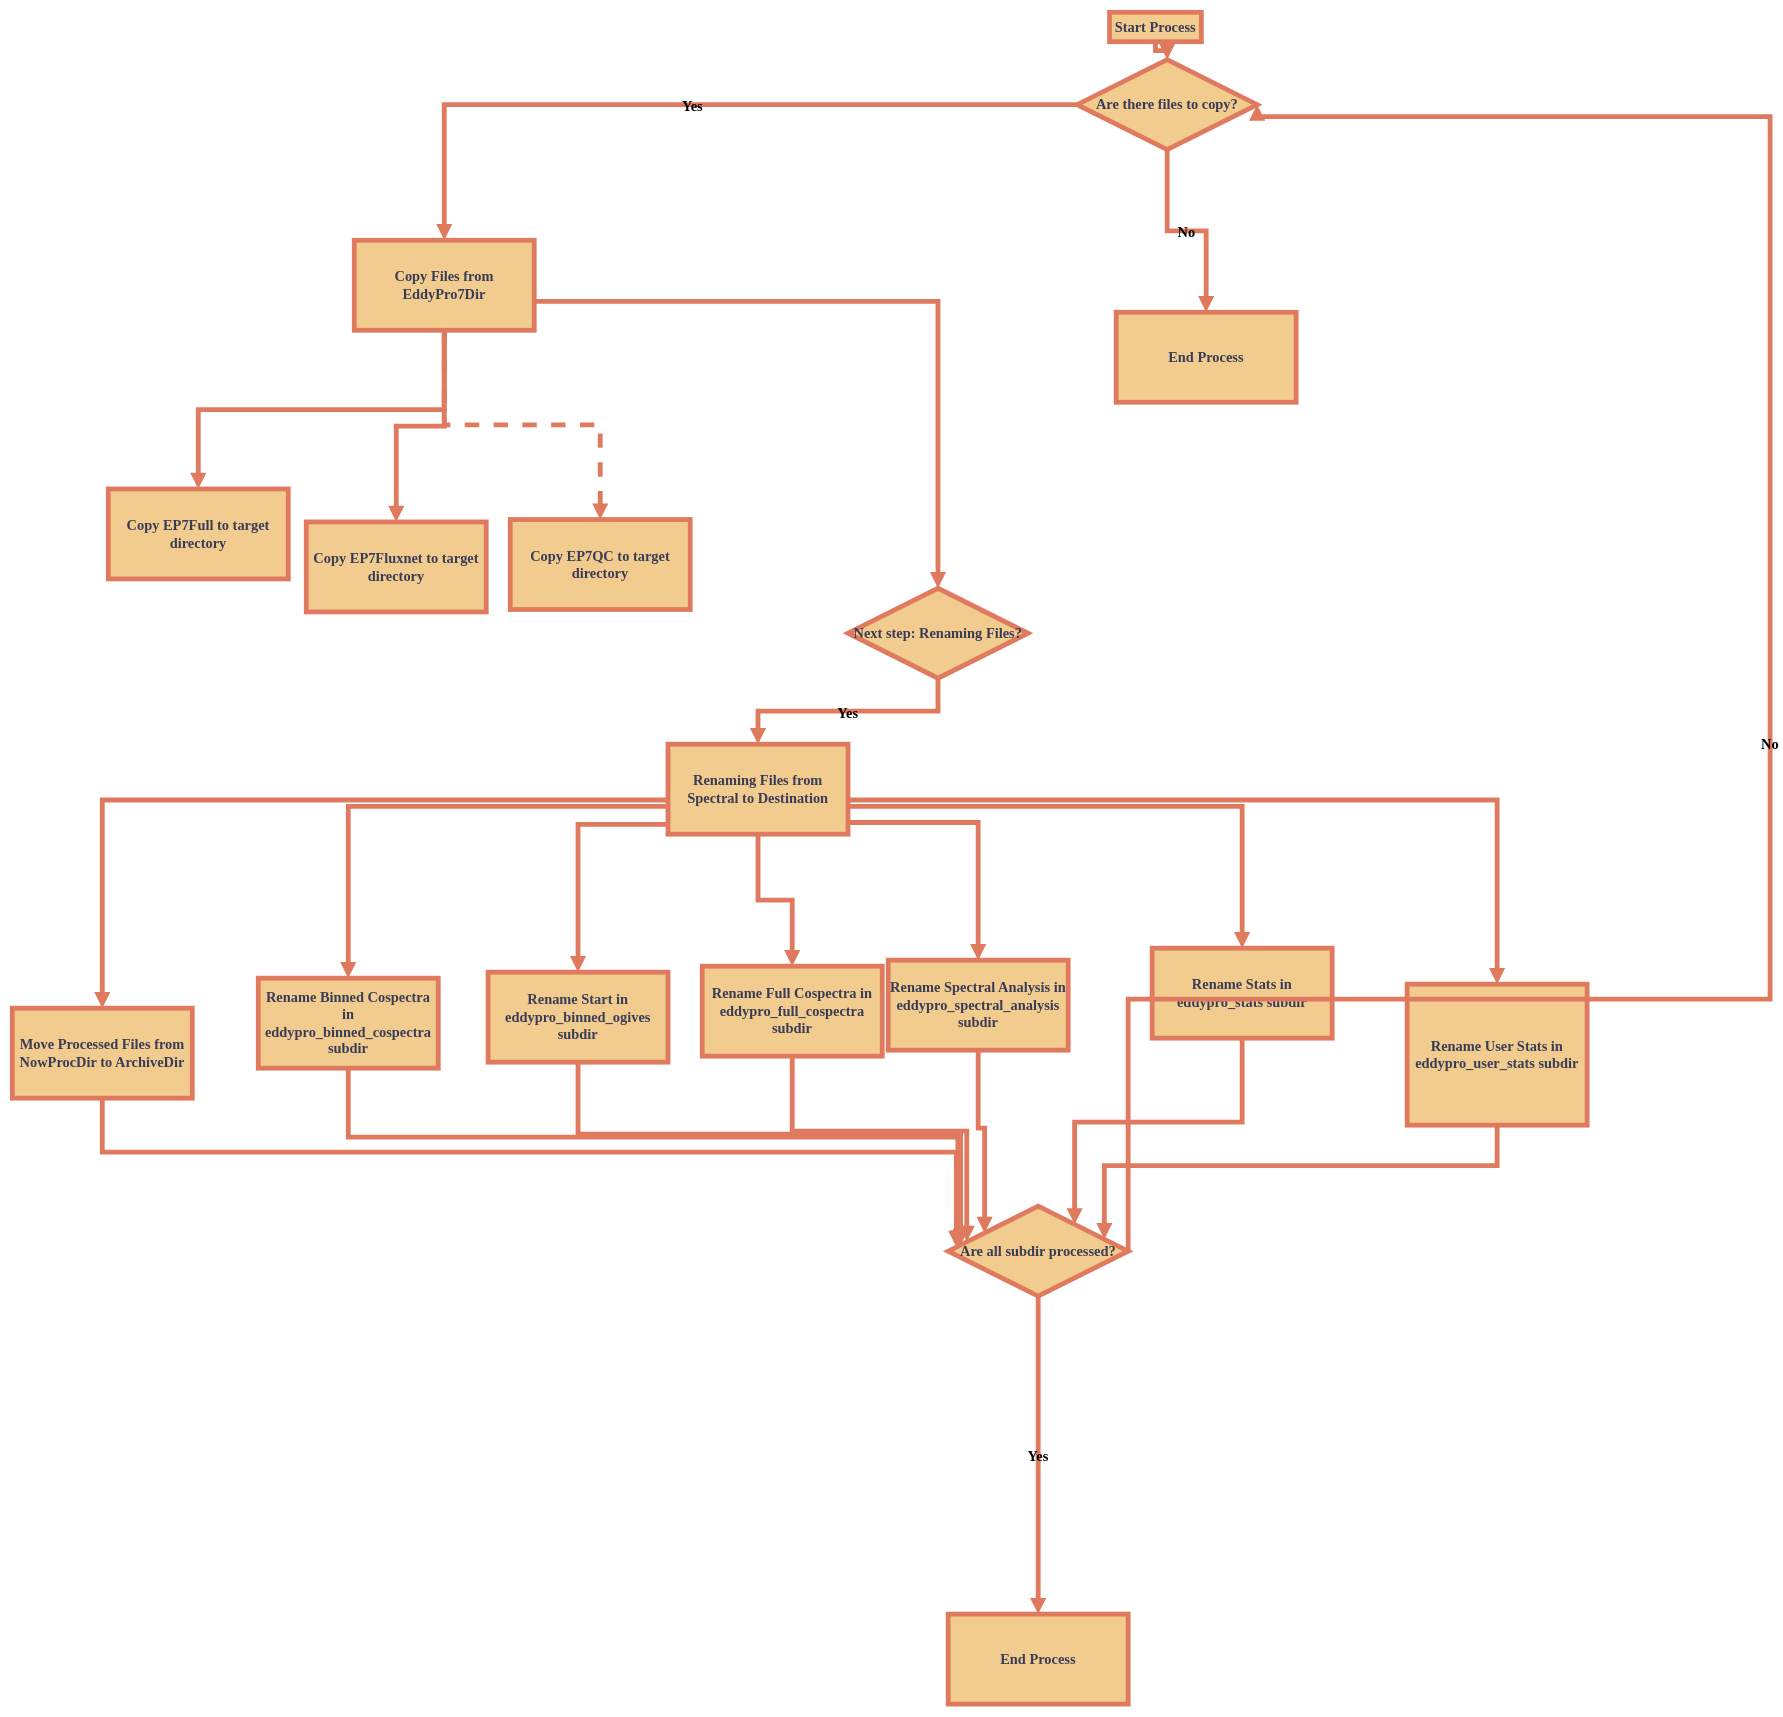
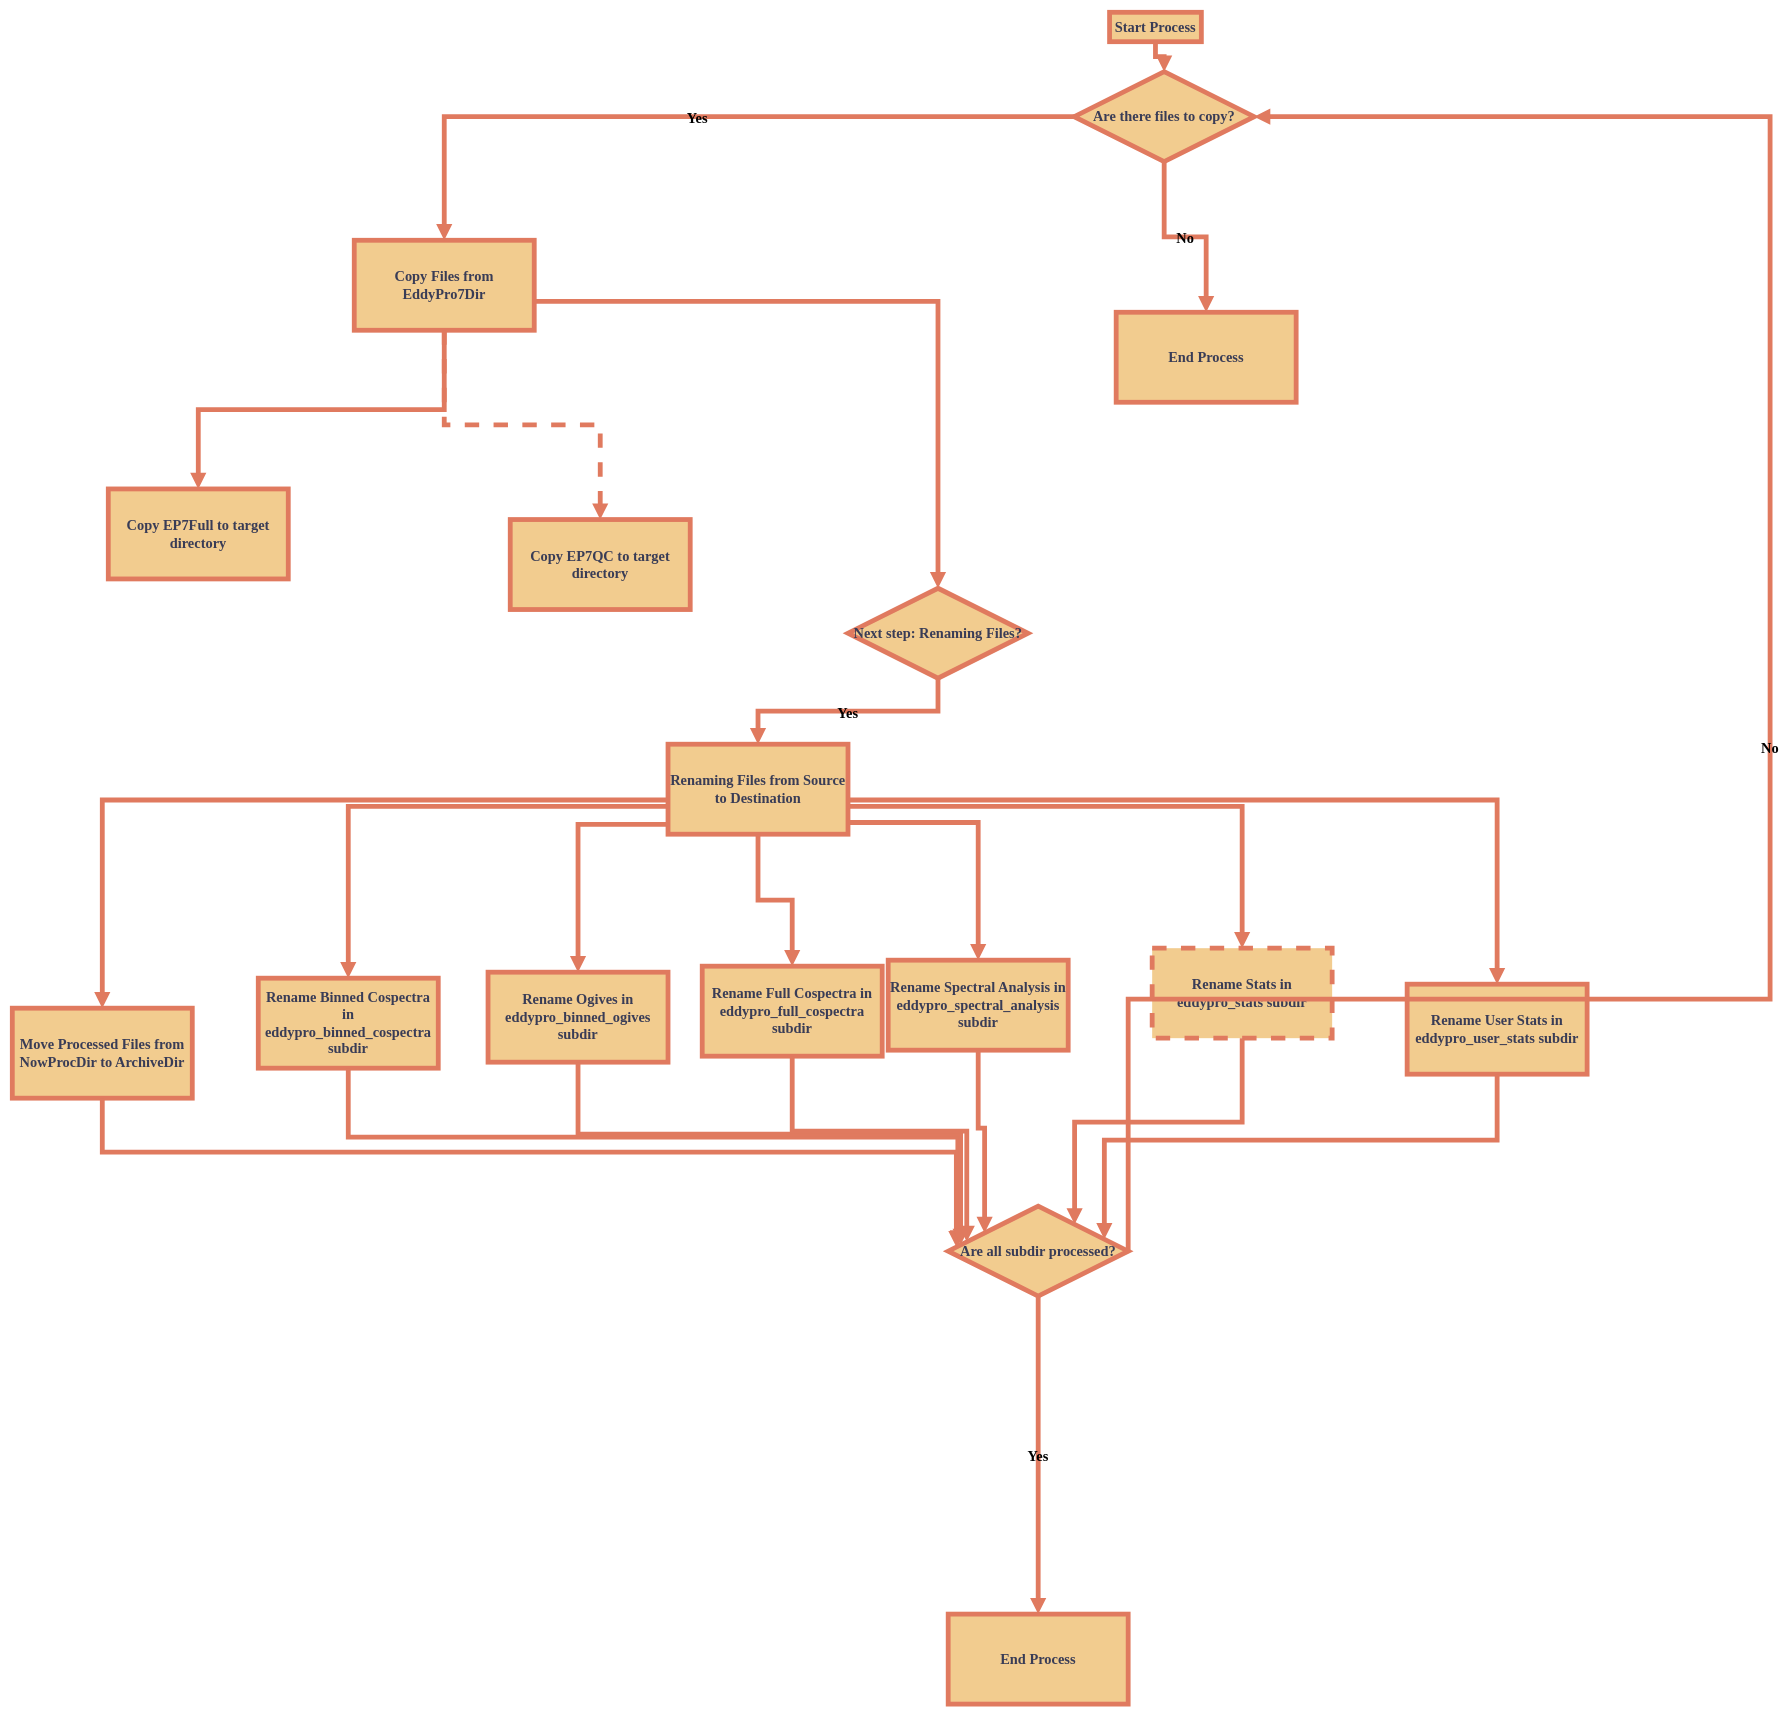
node "Are there files to copy?": moved (1167, 105) -> (1164, 117)
edge "Copy Files from EddyPro7Dir" -> "Copy EP7Fluxnet to target directory": removed
node "Copy EP7Fluxnet to target directory": removed
node "Renaming Files from Spectral to Destination": label "Renaming Files from Spectral to Destination" -> "Renaming Files from Source to Destination"
node "Rename Stats in eddypro_stats subdir": style solid -> dashed
node "Rename Start in eddypro_binned_ogives subdir": label "Rename Start in eddypro_binned_ogives subdir" -> "Rename Ogives in eddypro_binned_ogives subdir"
node "Rename User Stats in eddypro_user_stats subdir": size 180x141 -> 180x90
